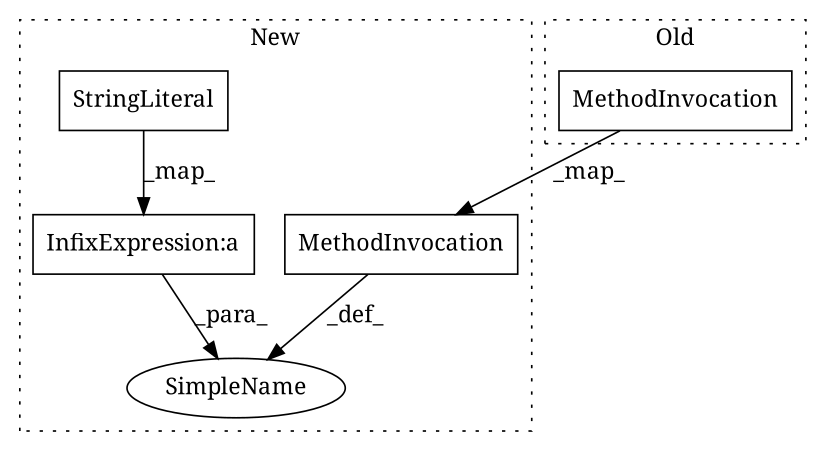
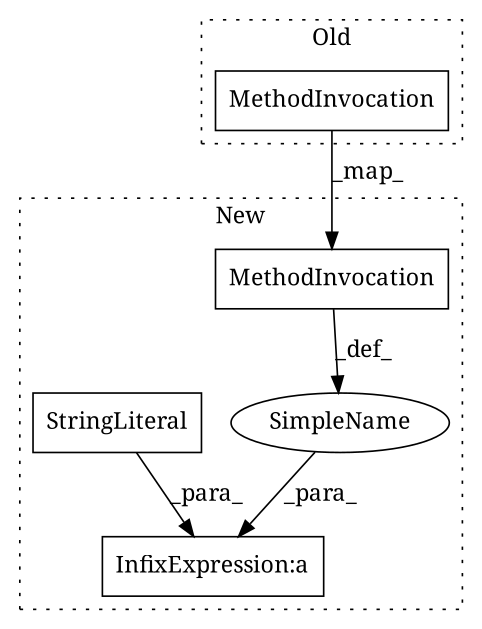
edge "StringLiteral" -> "InfixExpression:a": label "_map_" -> "_para_"
edge "InfixExpression:a" -> "SimpleName": reversed
